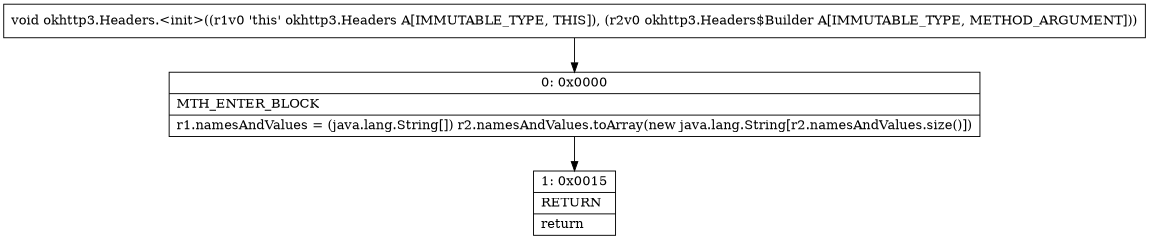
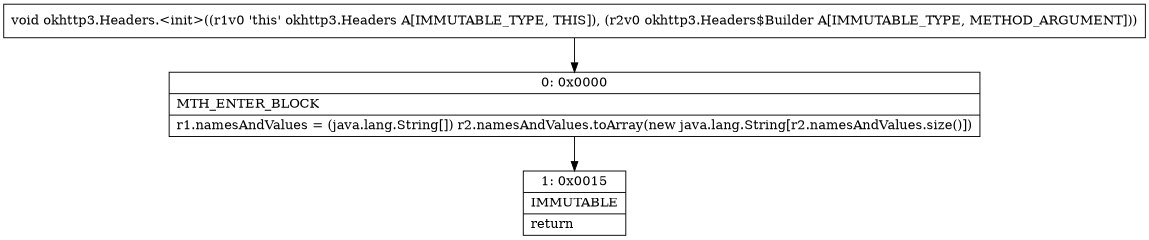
node "1: 0x0015": text "RETURN" -> "IMMUTABLE"
